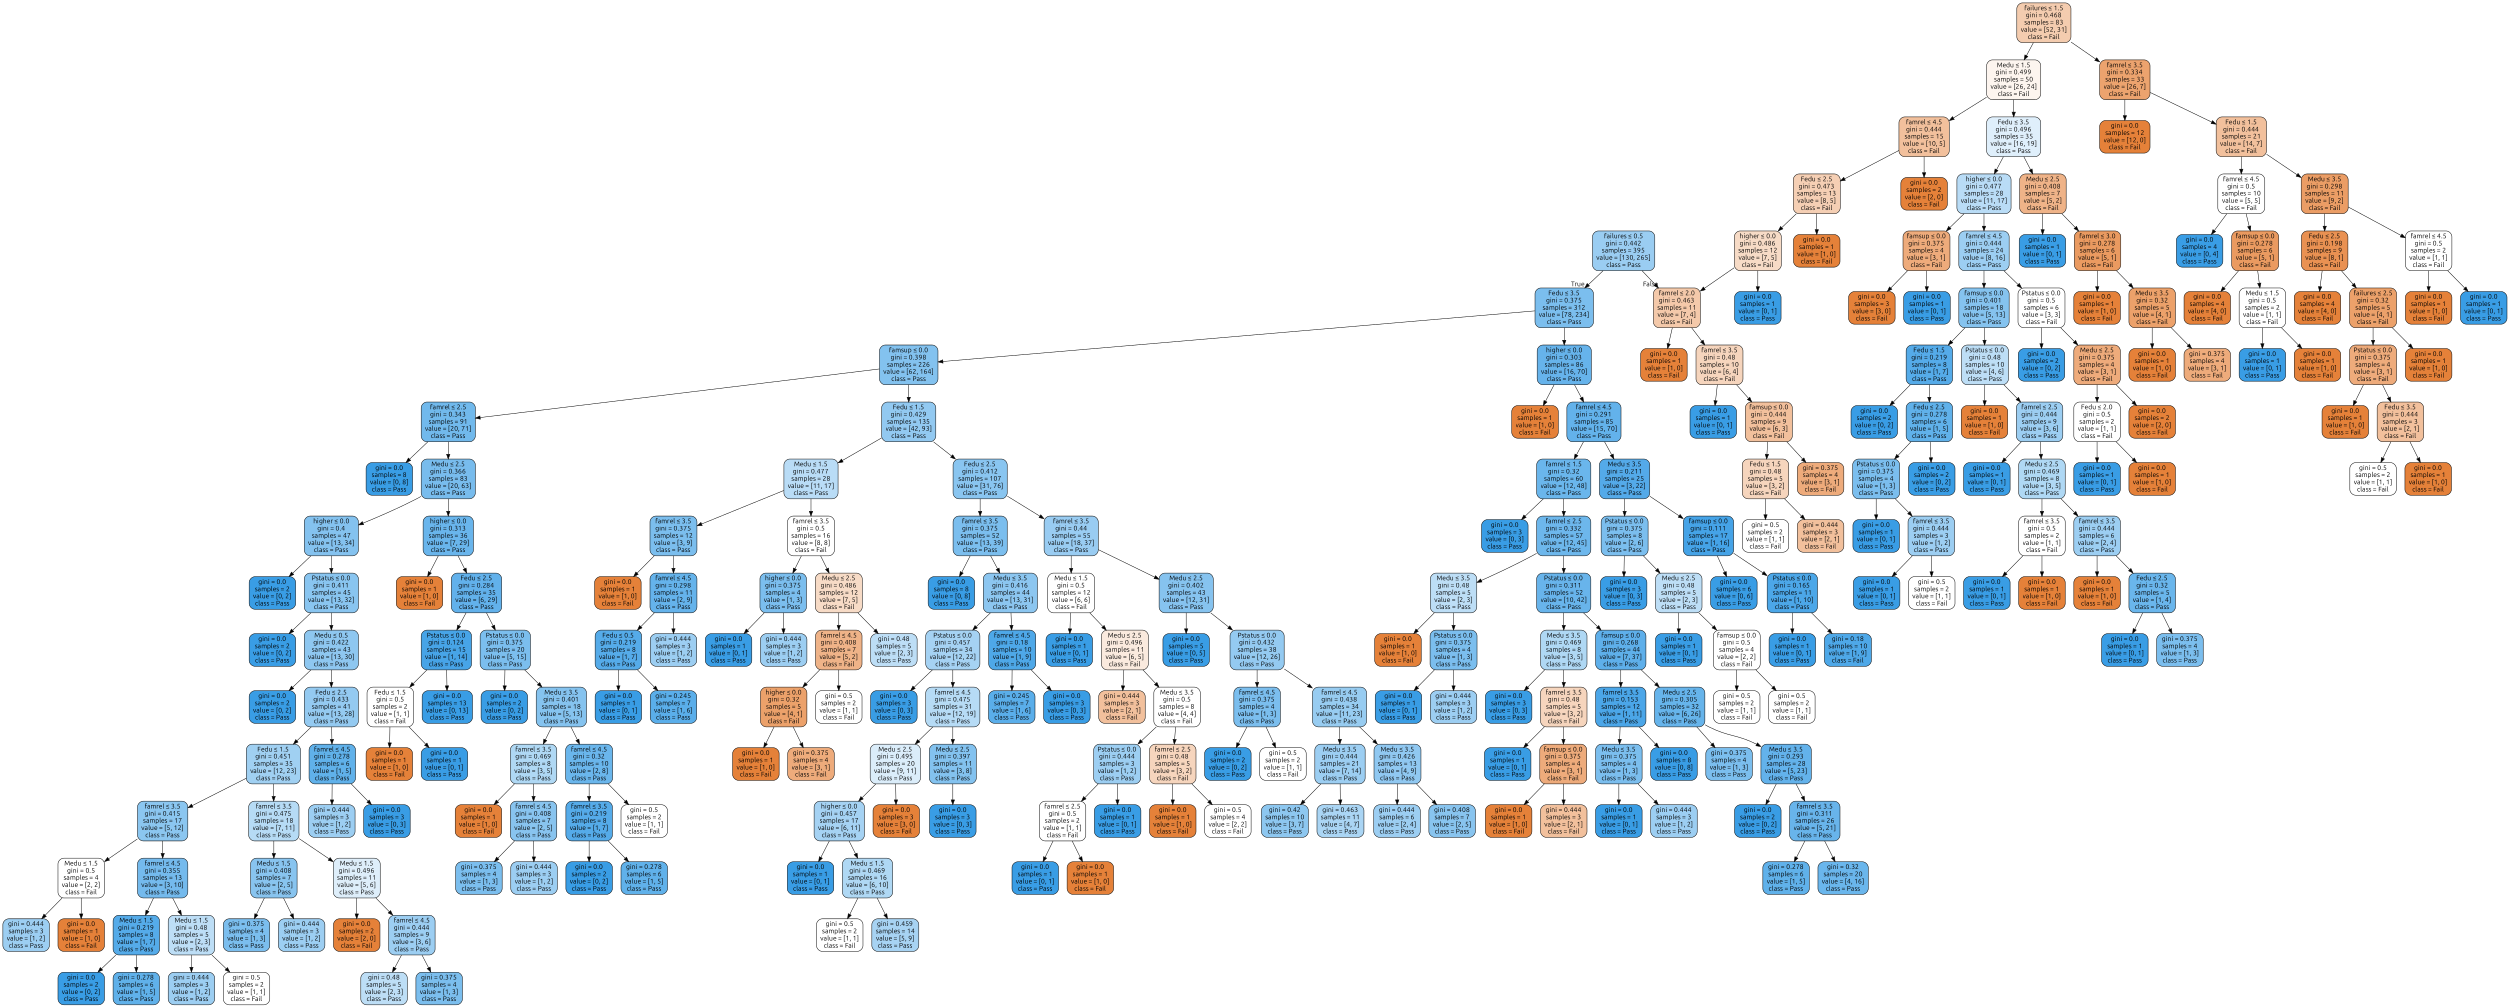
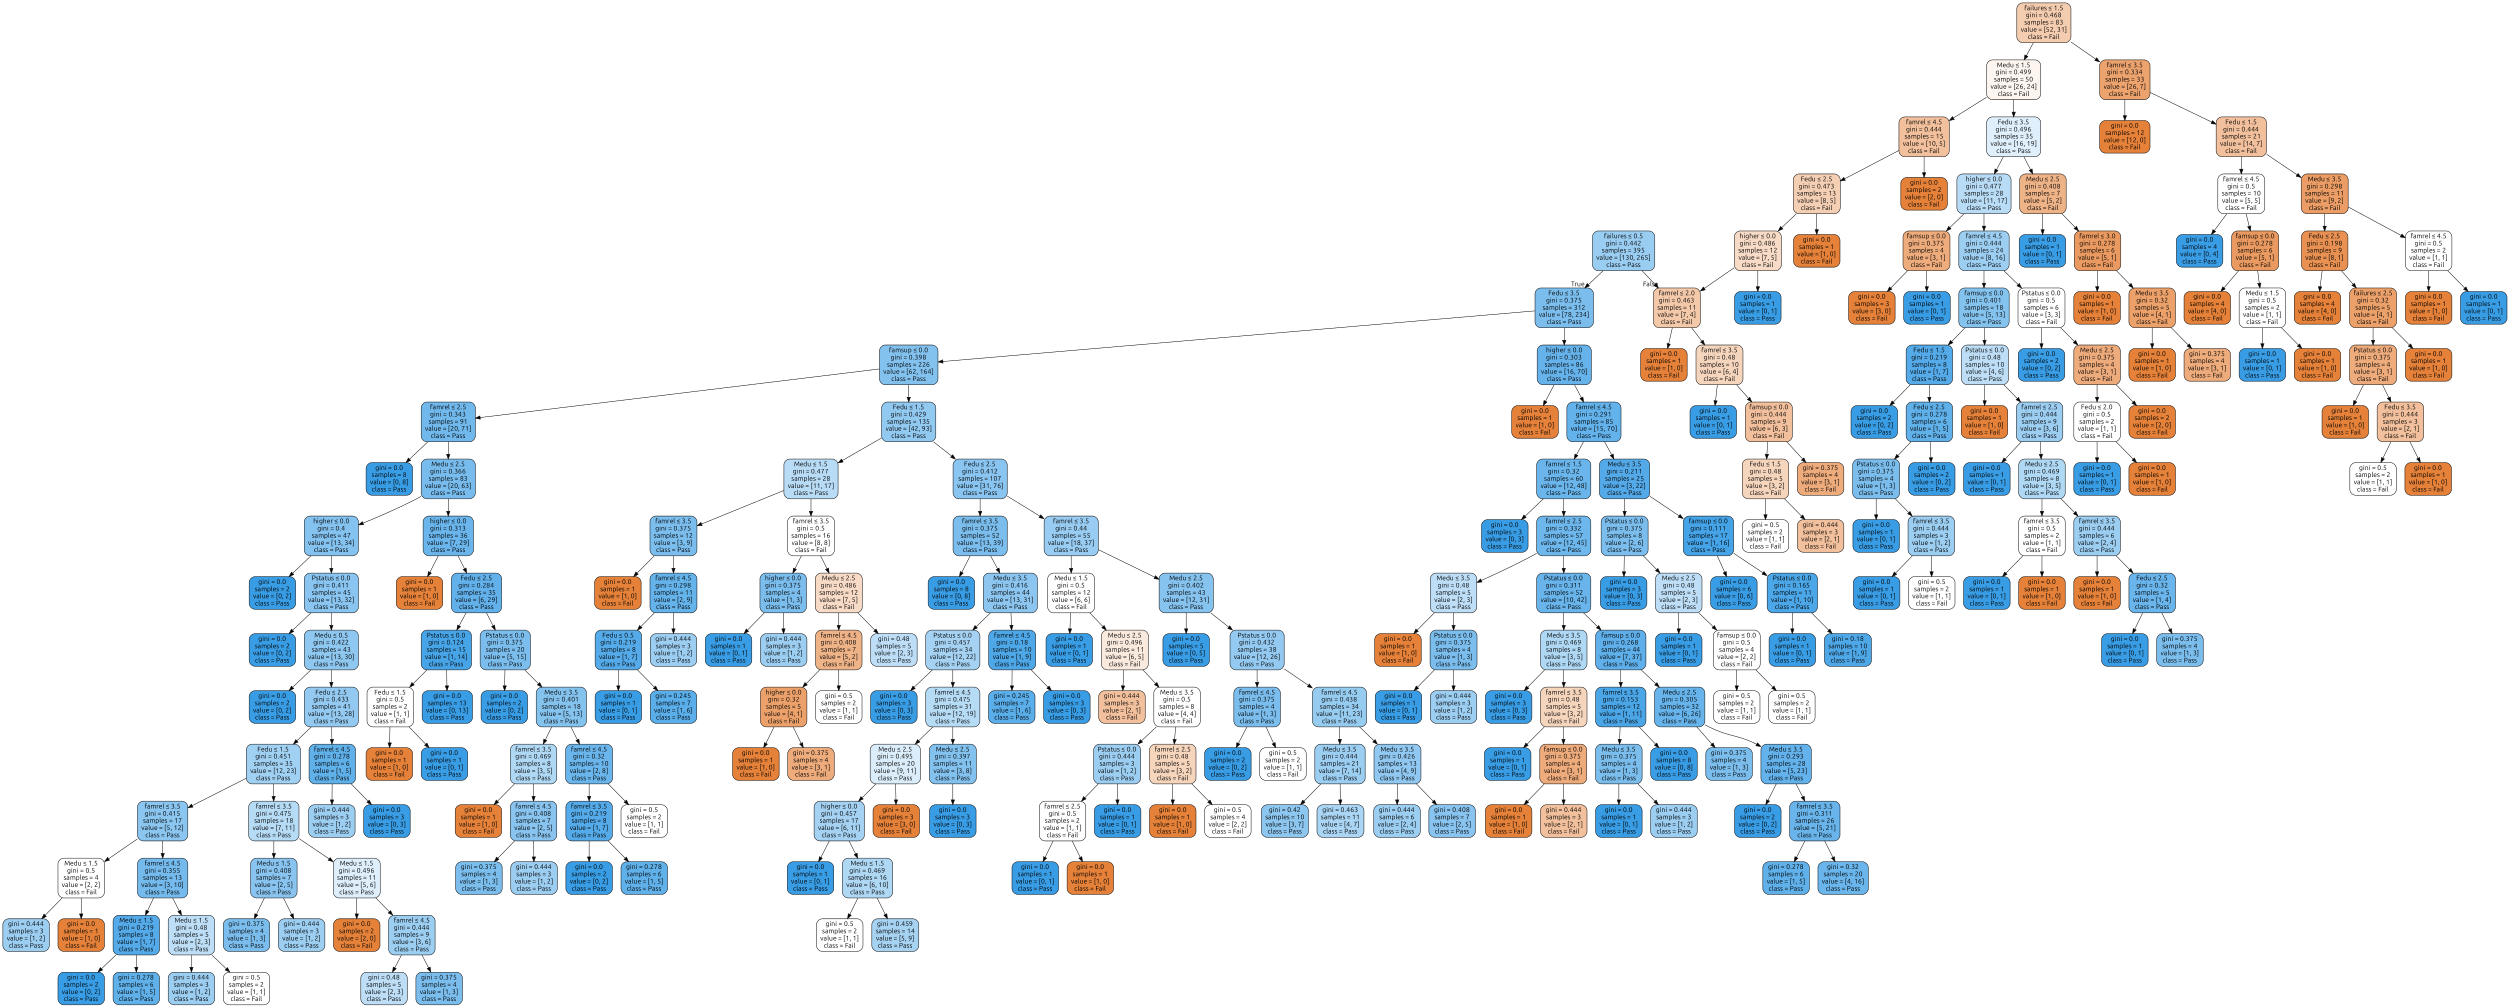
node "gini = 0.18": text "class = Fail" -> "class = Pass"
